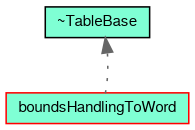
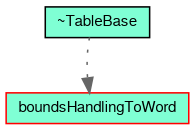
edge "boundsHandlingToWord" -> "~TableBase": reversed
